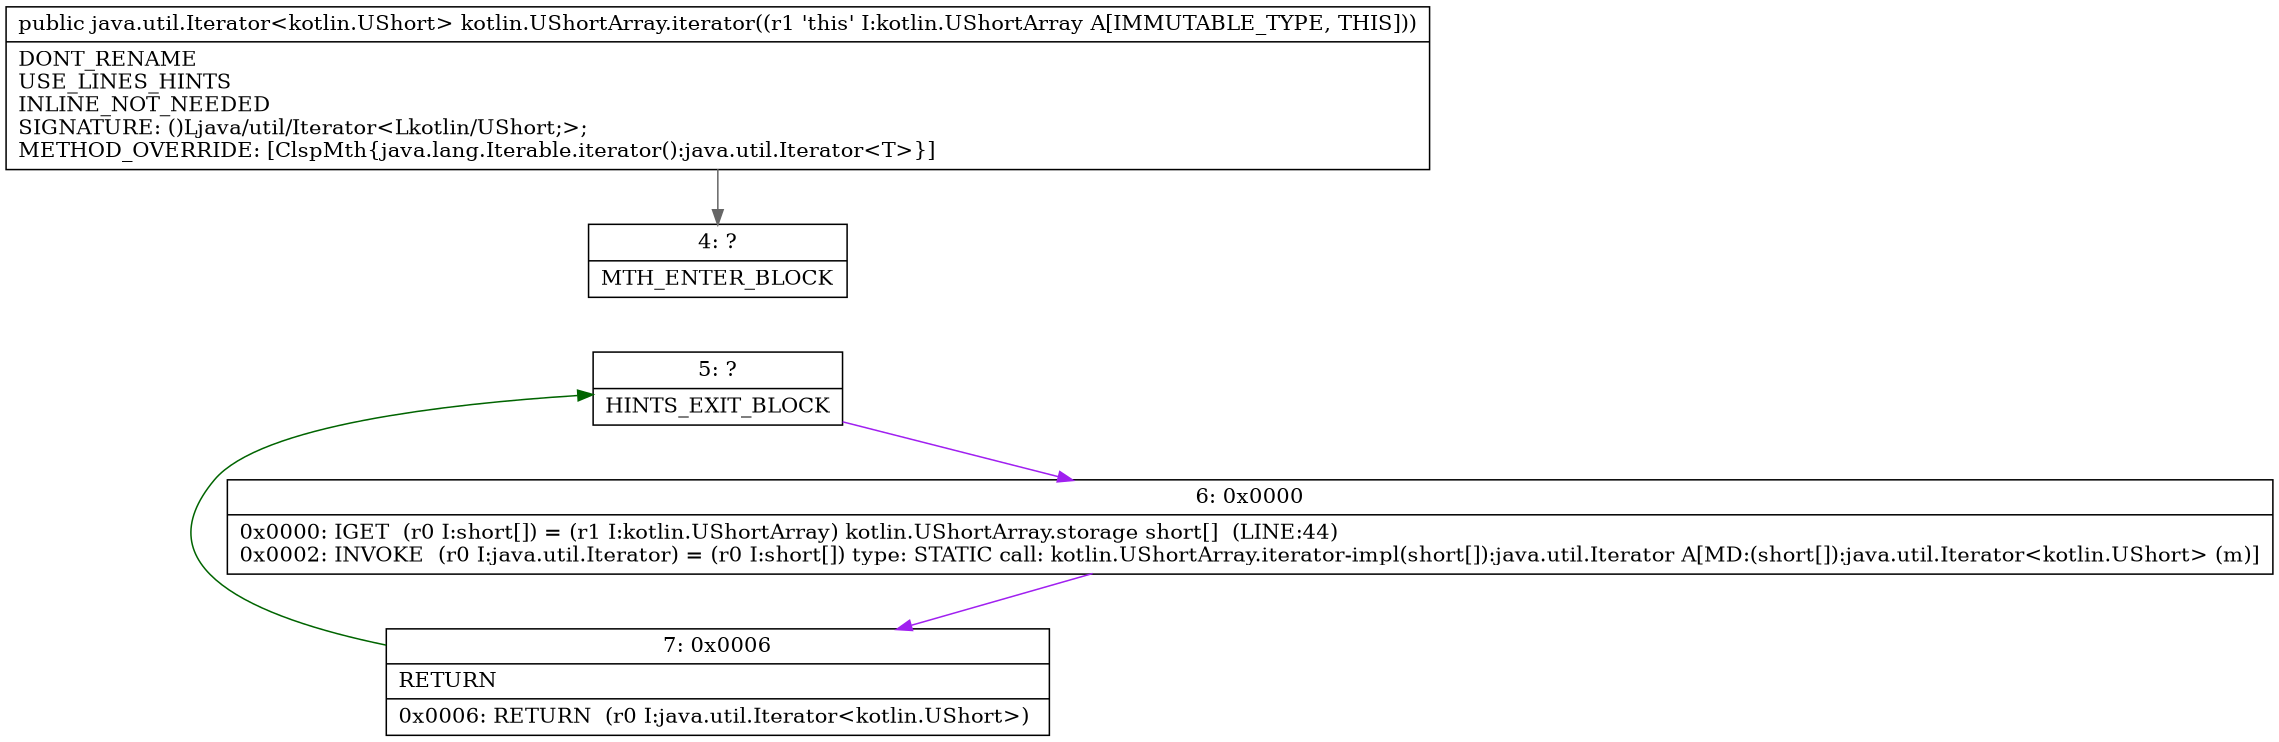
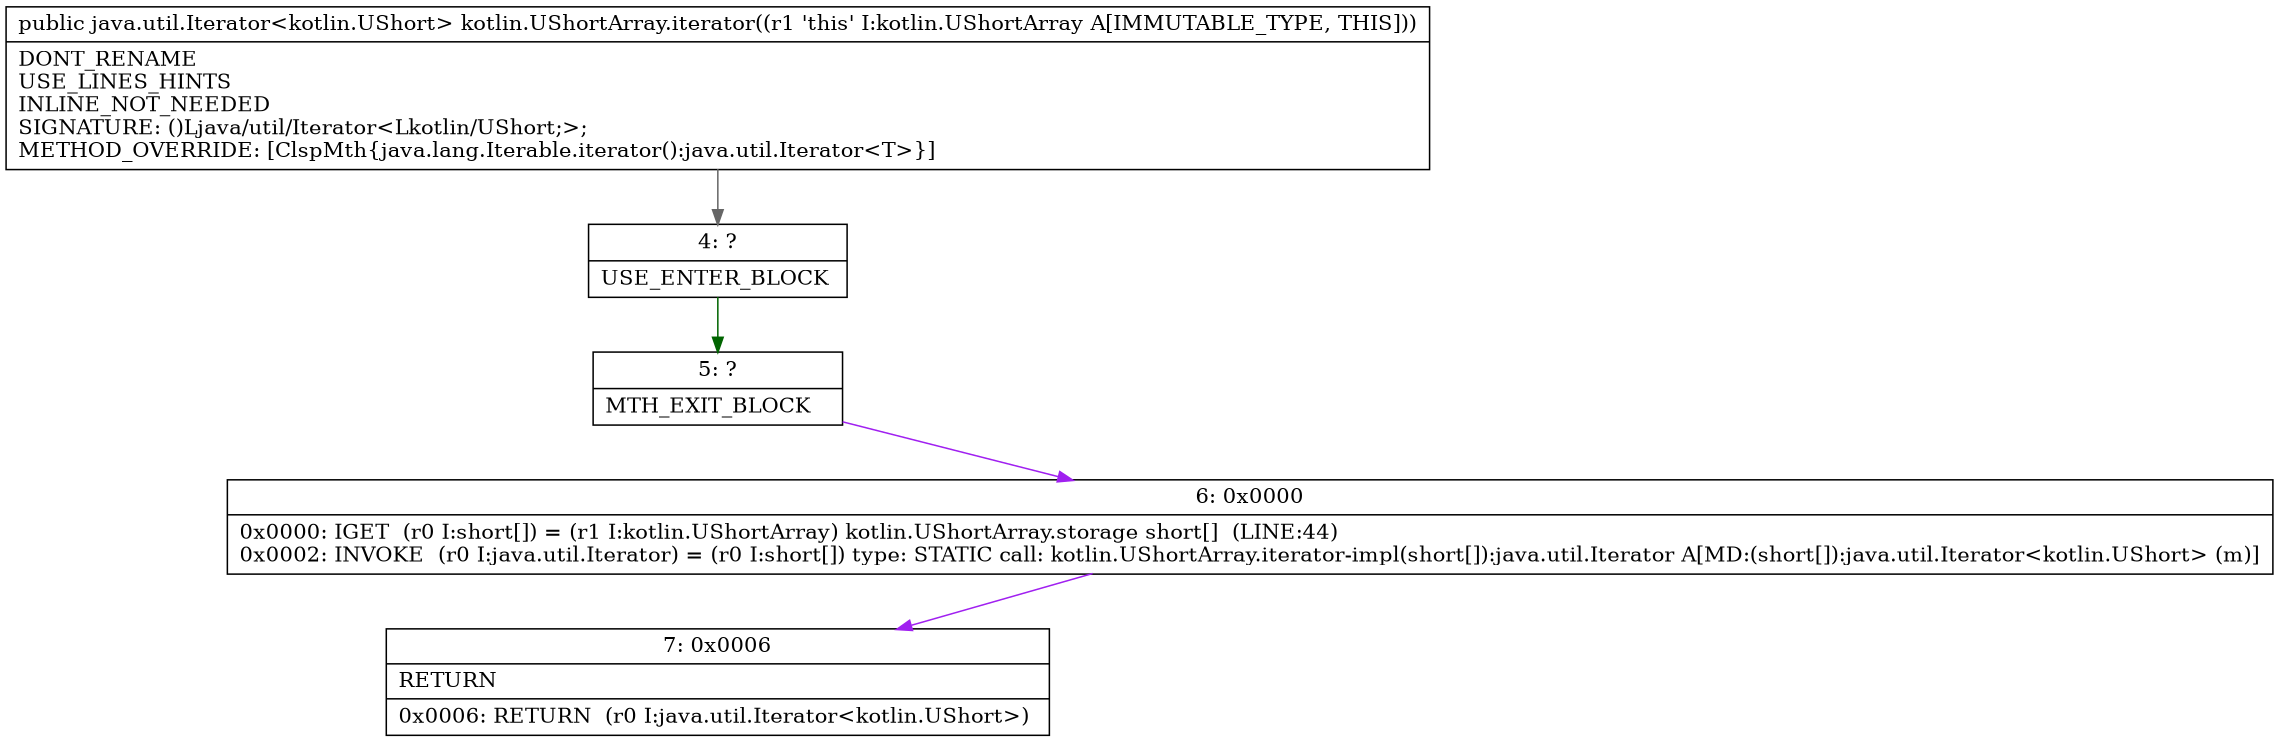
node "4: ?": text "MTH_ENTER_BLOCK" -> "USE_ENTER_BLOCK"
node "5: ?": text "HINTS_EXIT_BLOCK" -> "MTH_EXIT_BLOCK"
edge "7: 0x0006" -> "5: ?": now "4: ?" -> "5: ?"
